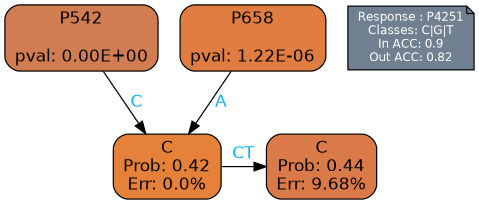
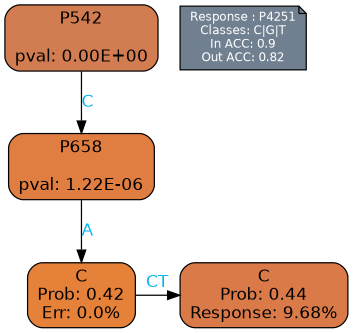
edge "P542 pval: 0.00E+00" -> "C Prob: 0.42 Err: 0.0%": now "P542 pval: 0.00E+00" -> "P658 pval: 1.22E-06"
node "C Prob: 0.44 Err: 9.68%": label "C Prob: 0.44 Err: 9.68%" -> "C Prob: 0.44 Response: 9.68%"
